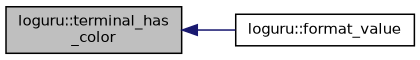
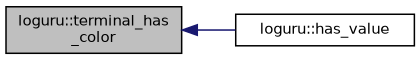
node "loguru::format_value": label "loguru::format_value" -> "loguru::has_value"
